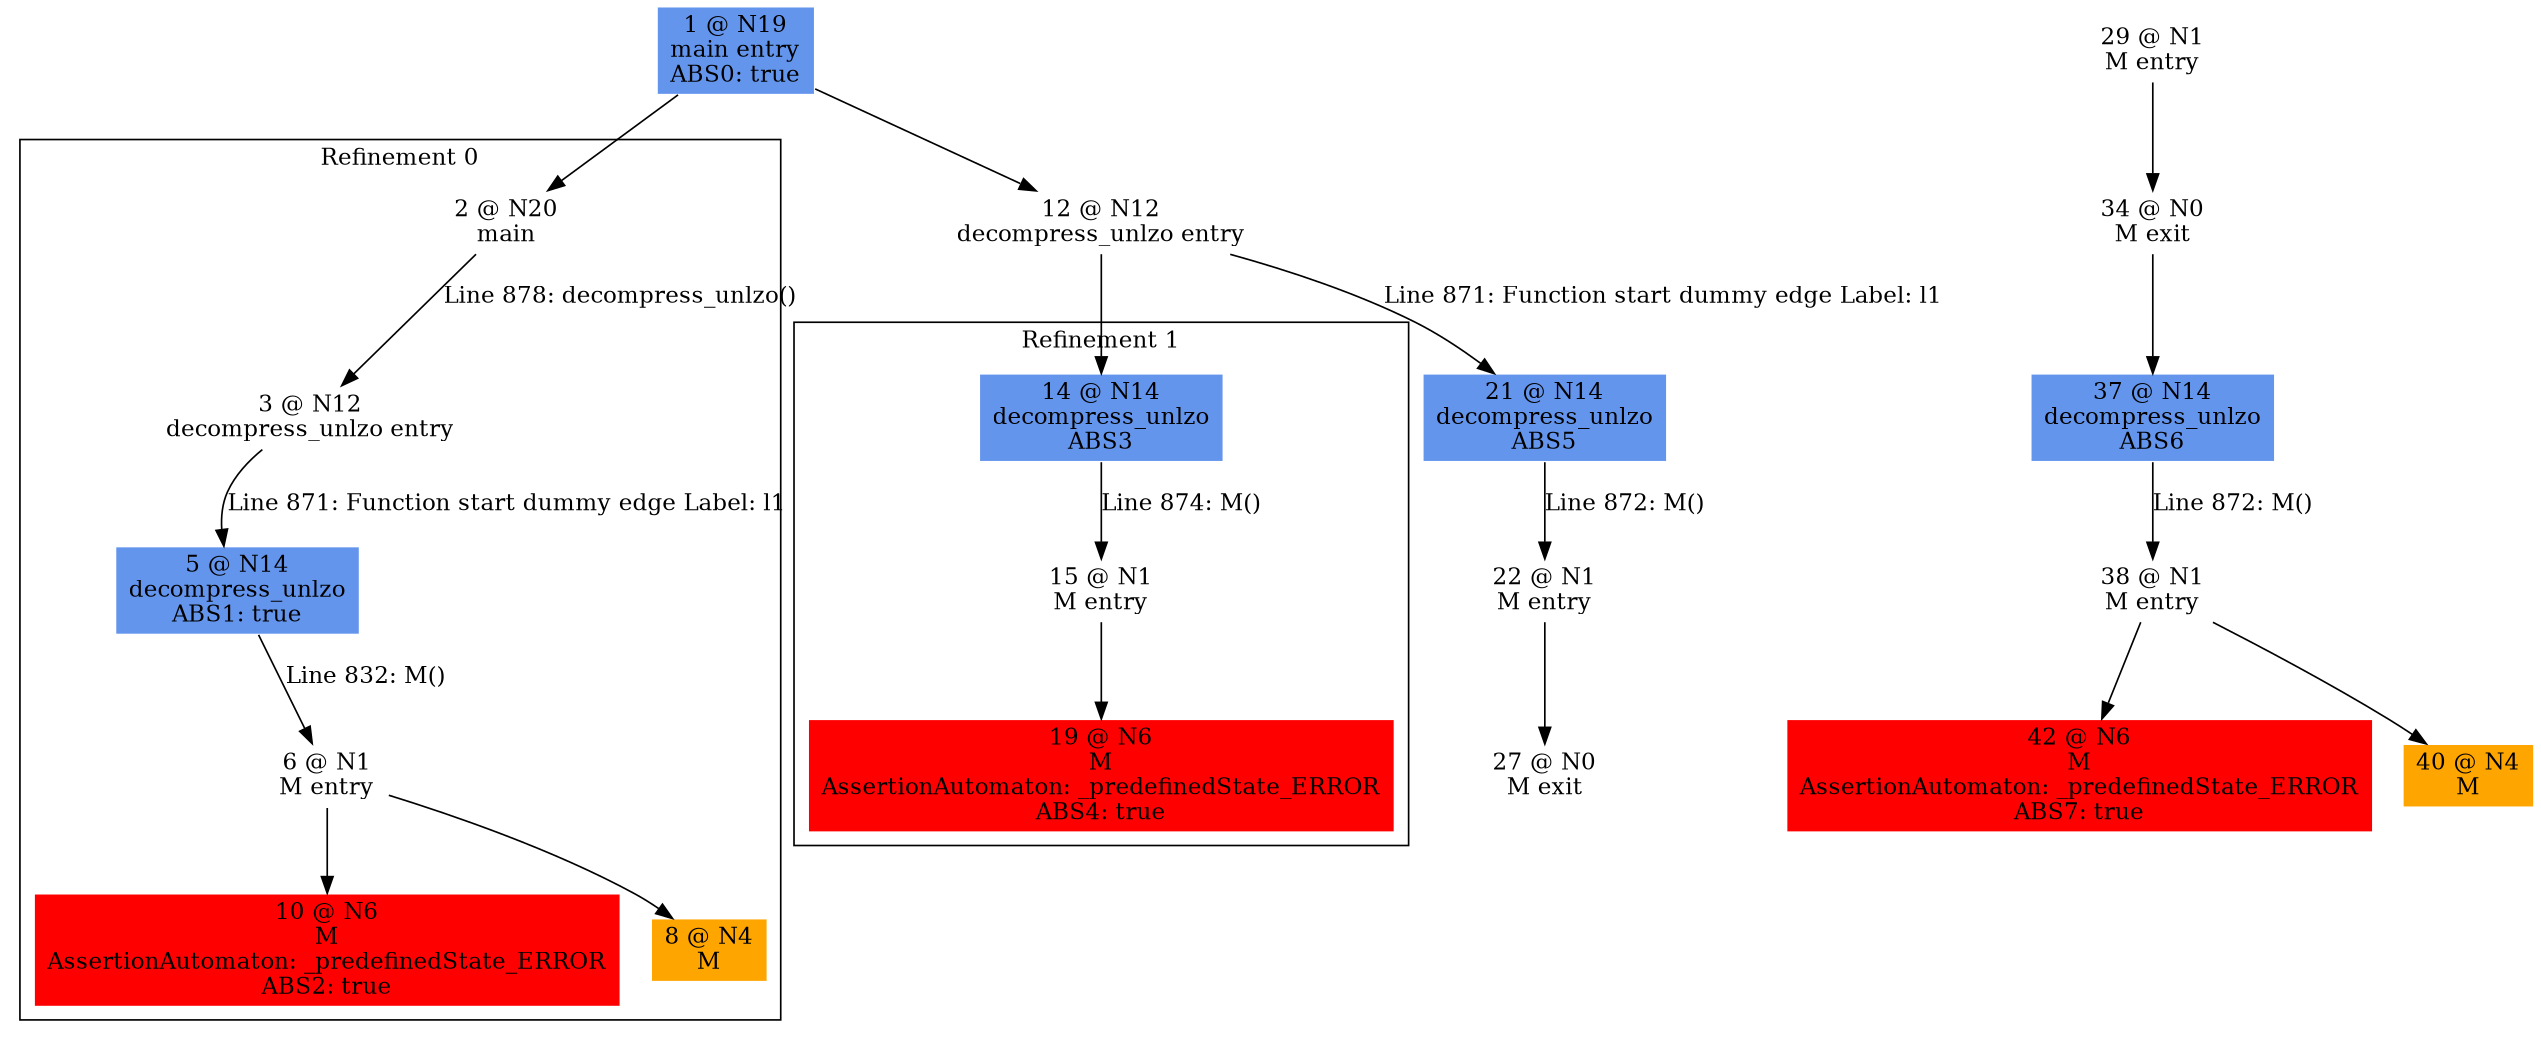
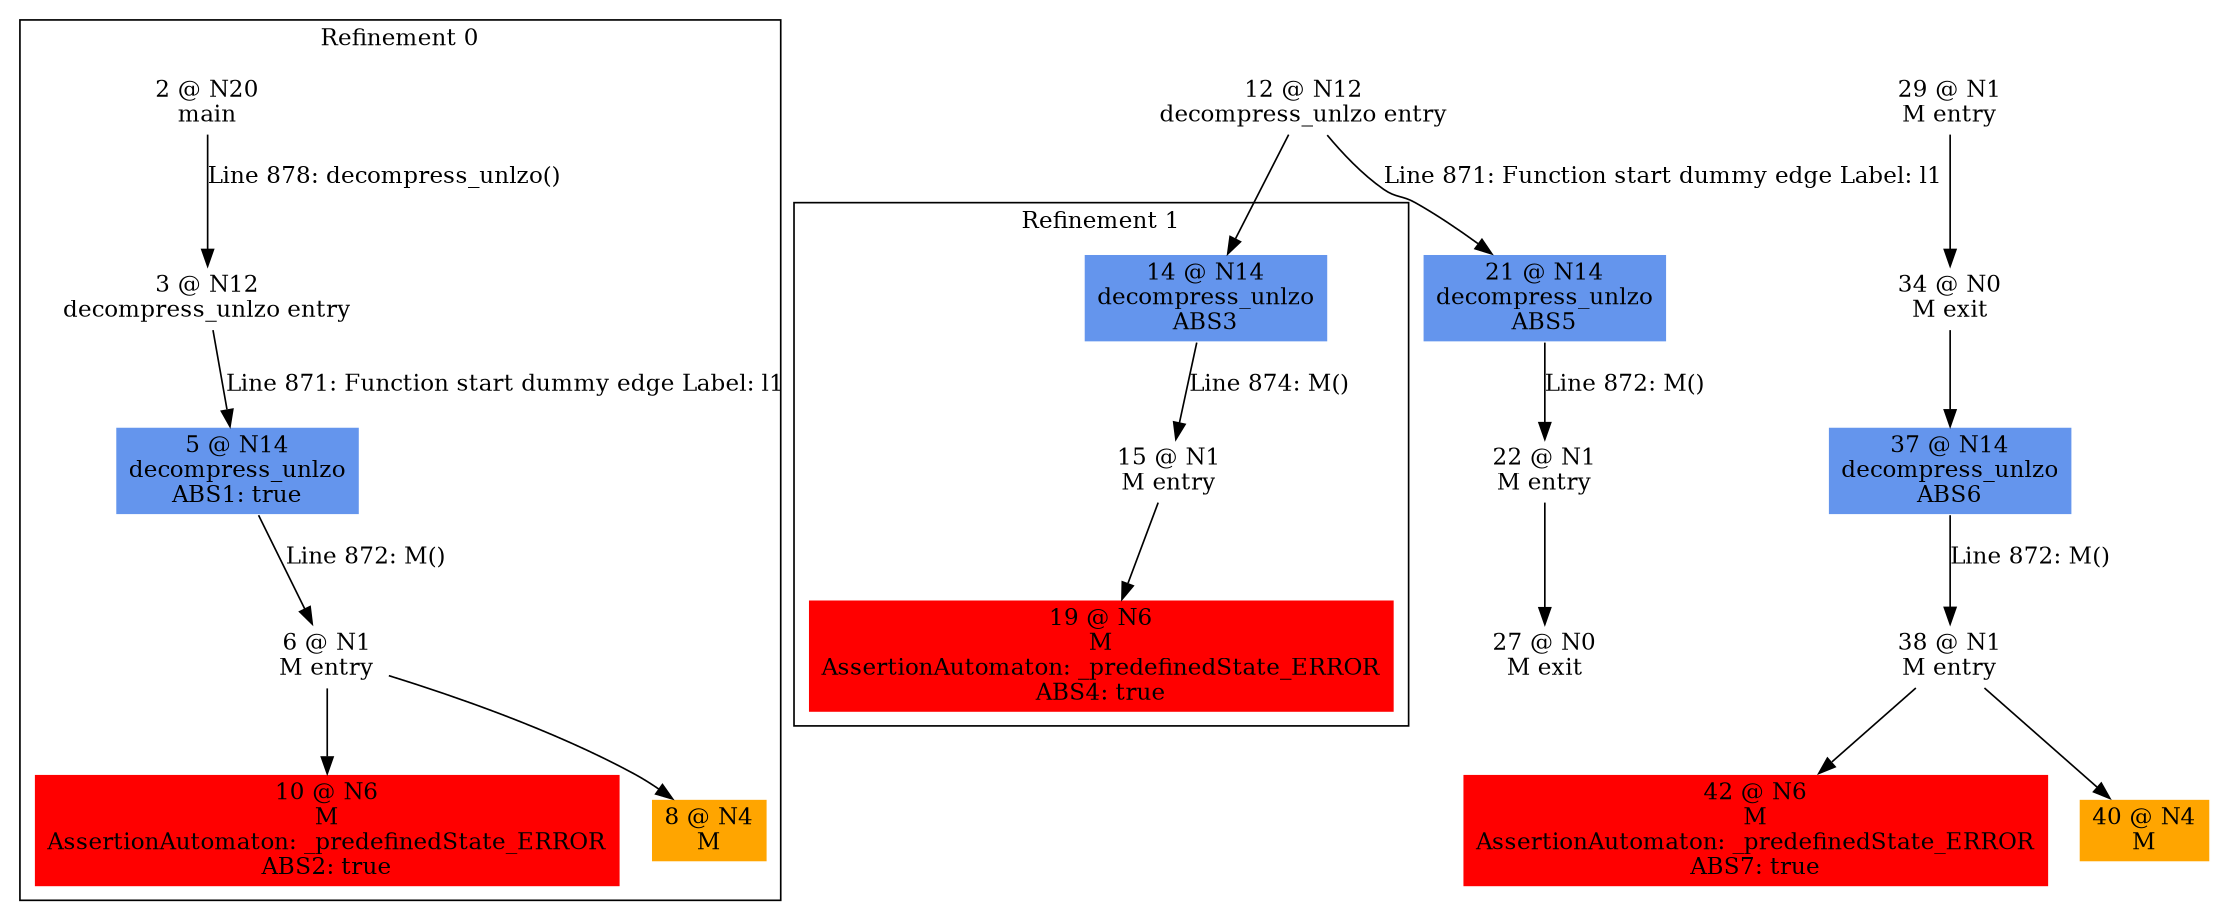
node "1 @ N19 main entry ABS0: true": removed
edge "5 @ N14 decompress_unlzo ABS1: true" -> "6 @ N1 M entry": label "Line 832: M()" -> "Line 872: M()"
